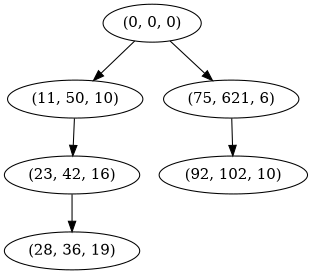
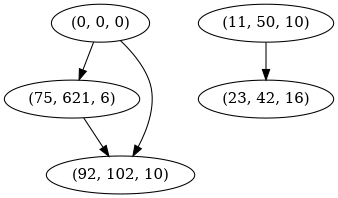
edge "(0, 0, 0)" -> "(11, 50, 10)": now "(0, 0, 0)" -> "(92, 102, 10)"
node "(28, 36, 19)": removed
